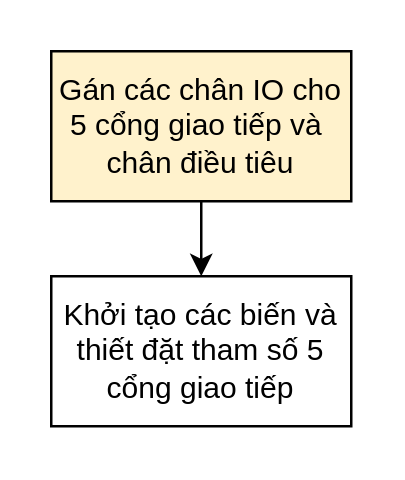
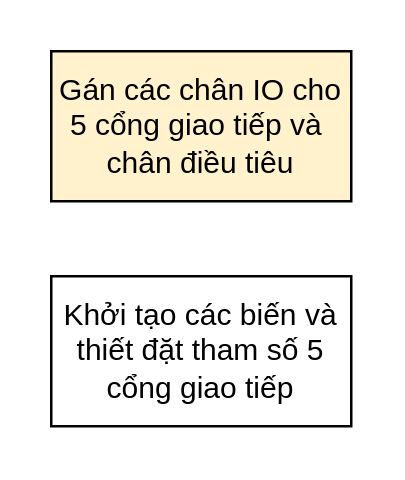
edge "Gán các chân IO cho 5 cổng giao tiếp và chân điều tiêu" -> "Khởi tạo các biến và thiết đặt tham số 5 cổng giao tiếp": removed
